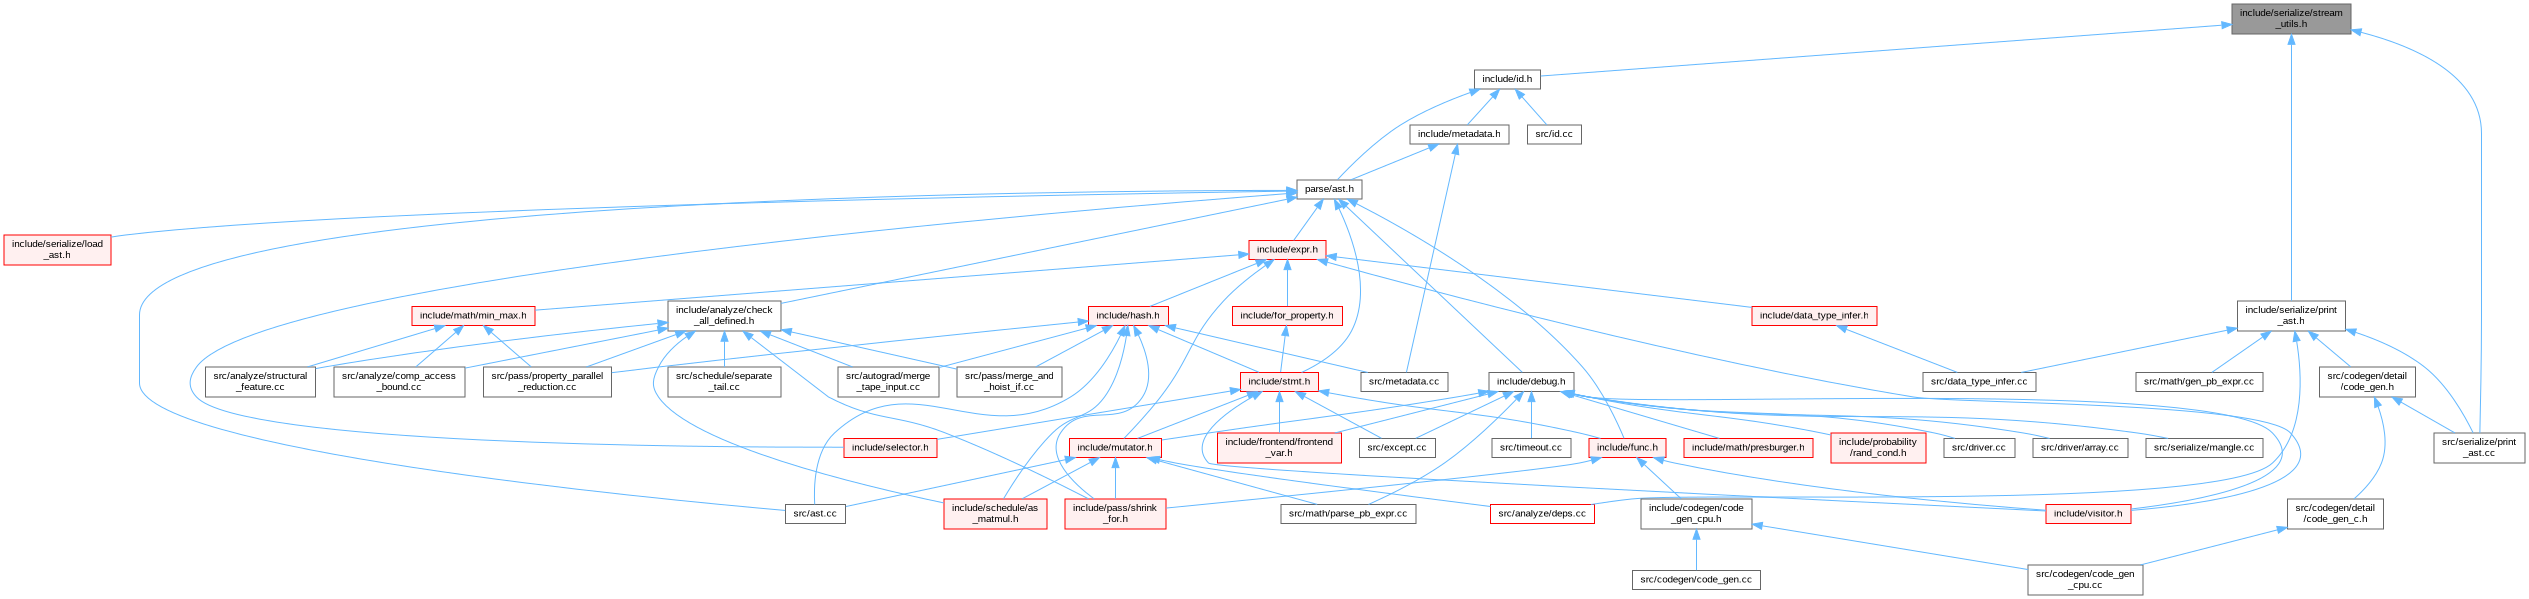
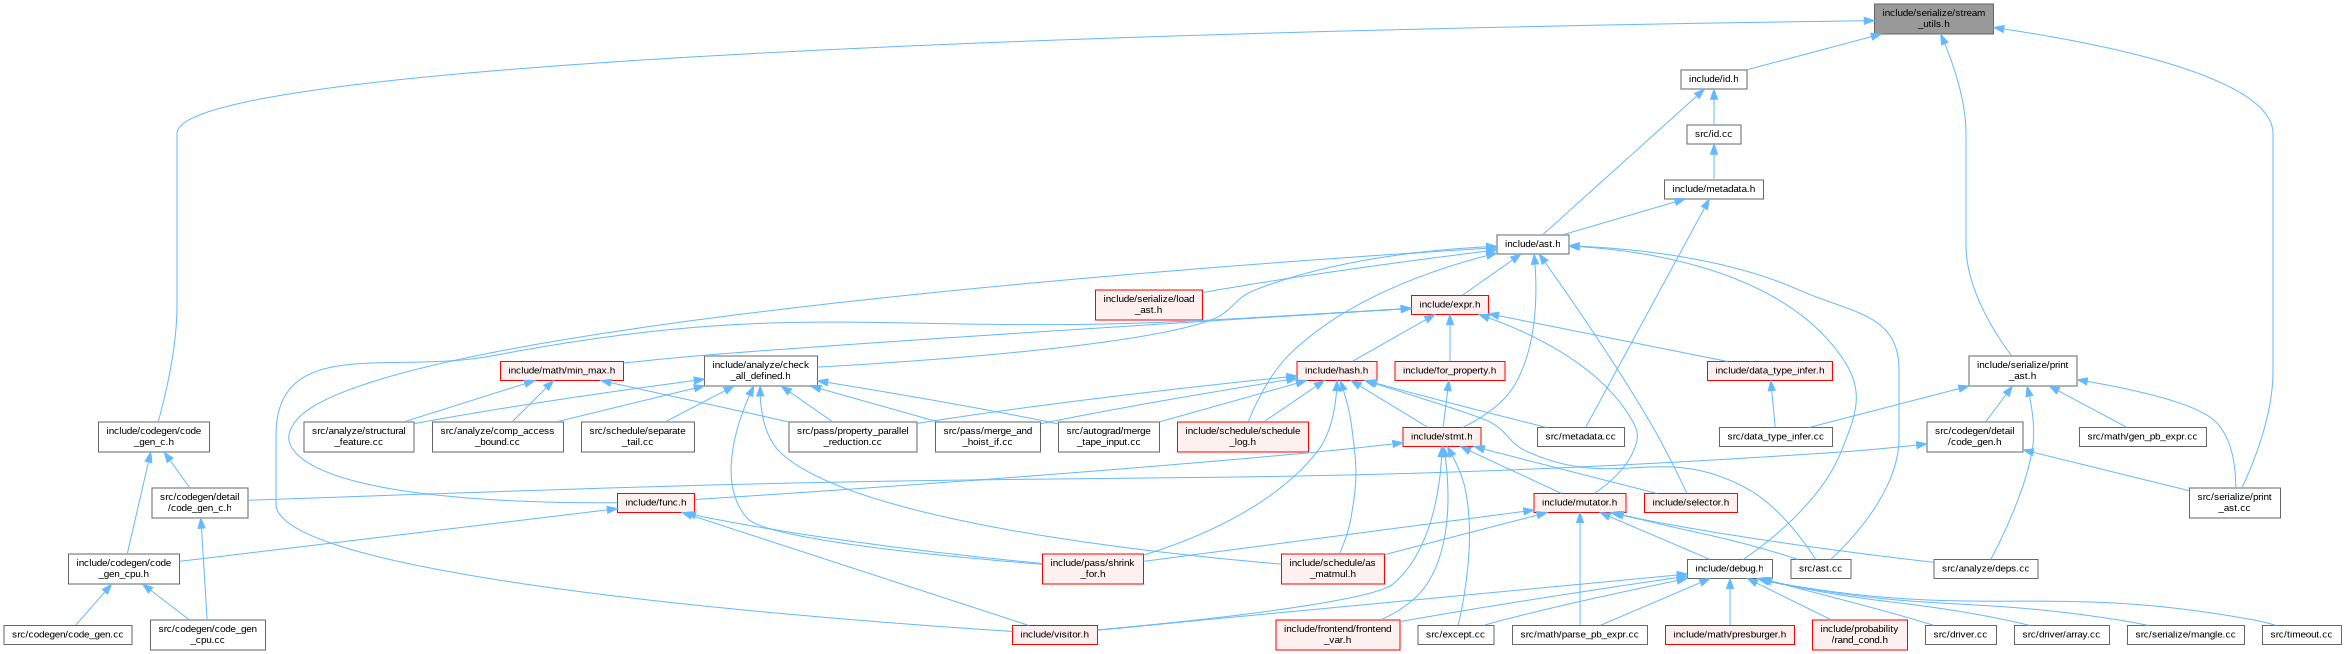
edge "include/metadata.h" -> "include/id.h": now "include/metadata.h" -> "src/id.cc"
node "parse/ast.h": label "parse/ast.h" -> "include/ast.h"
edge "include/mutator.h" -> "include/debug.h": reversed
node "include/codegen/code _gen_c.h": added
node "include/schedule/schedule _log.h": added
node "src/analyze/deps.cc": color red -> grey40
